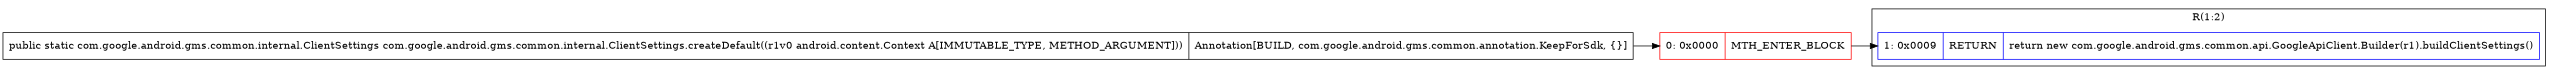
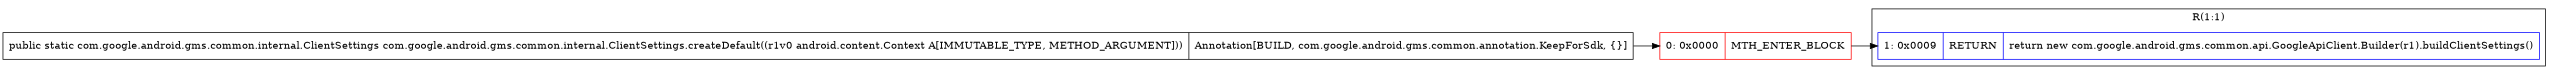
cluster "R(1:2)": label "R(1:2)" -> "R(1:1)"
